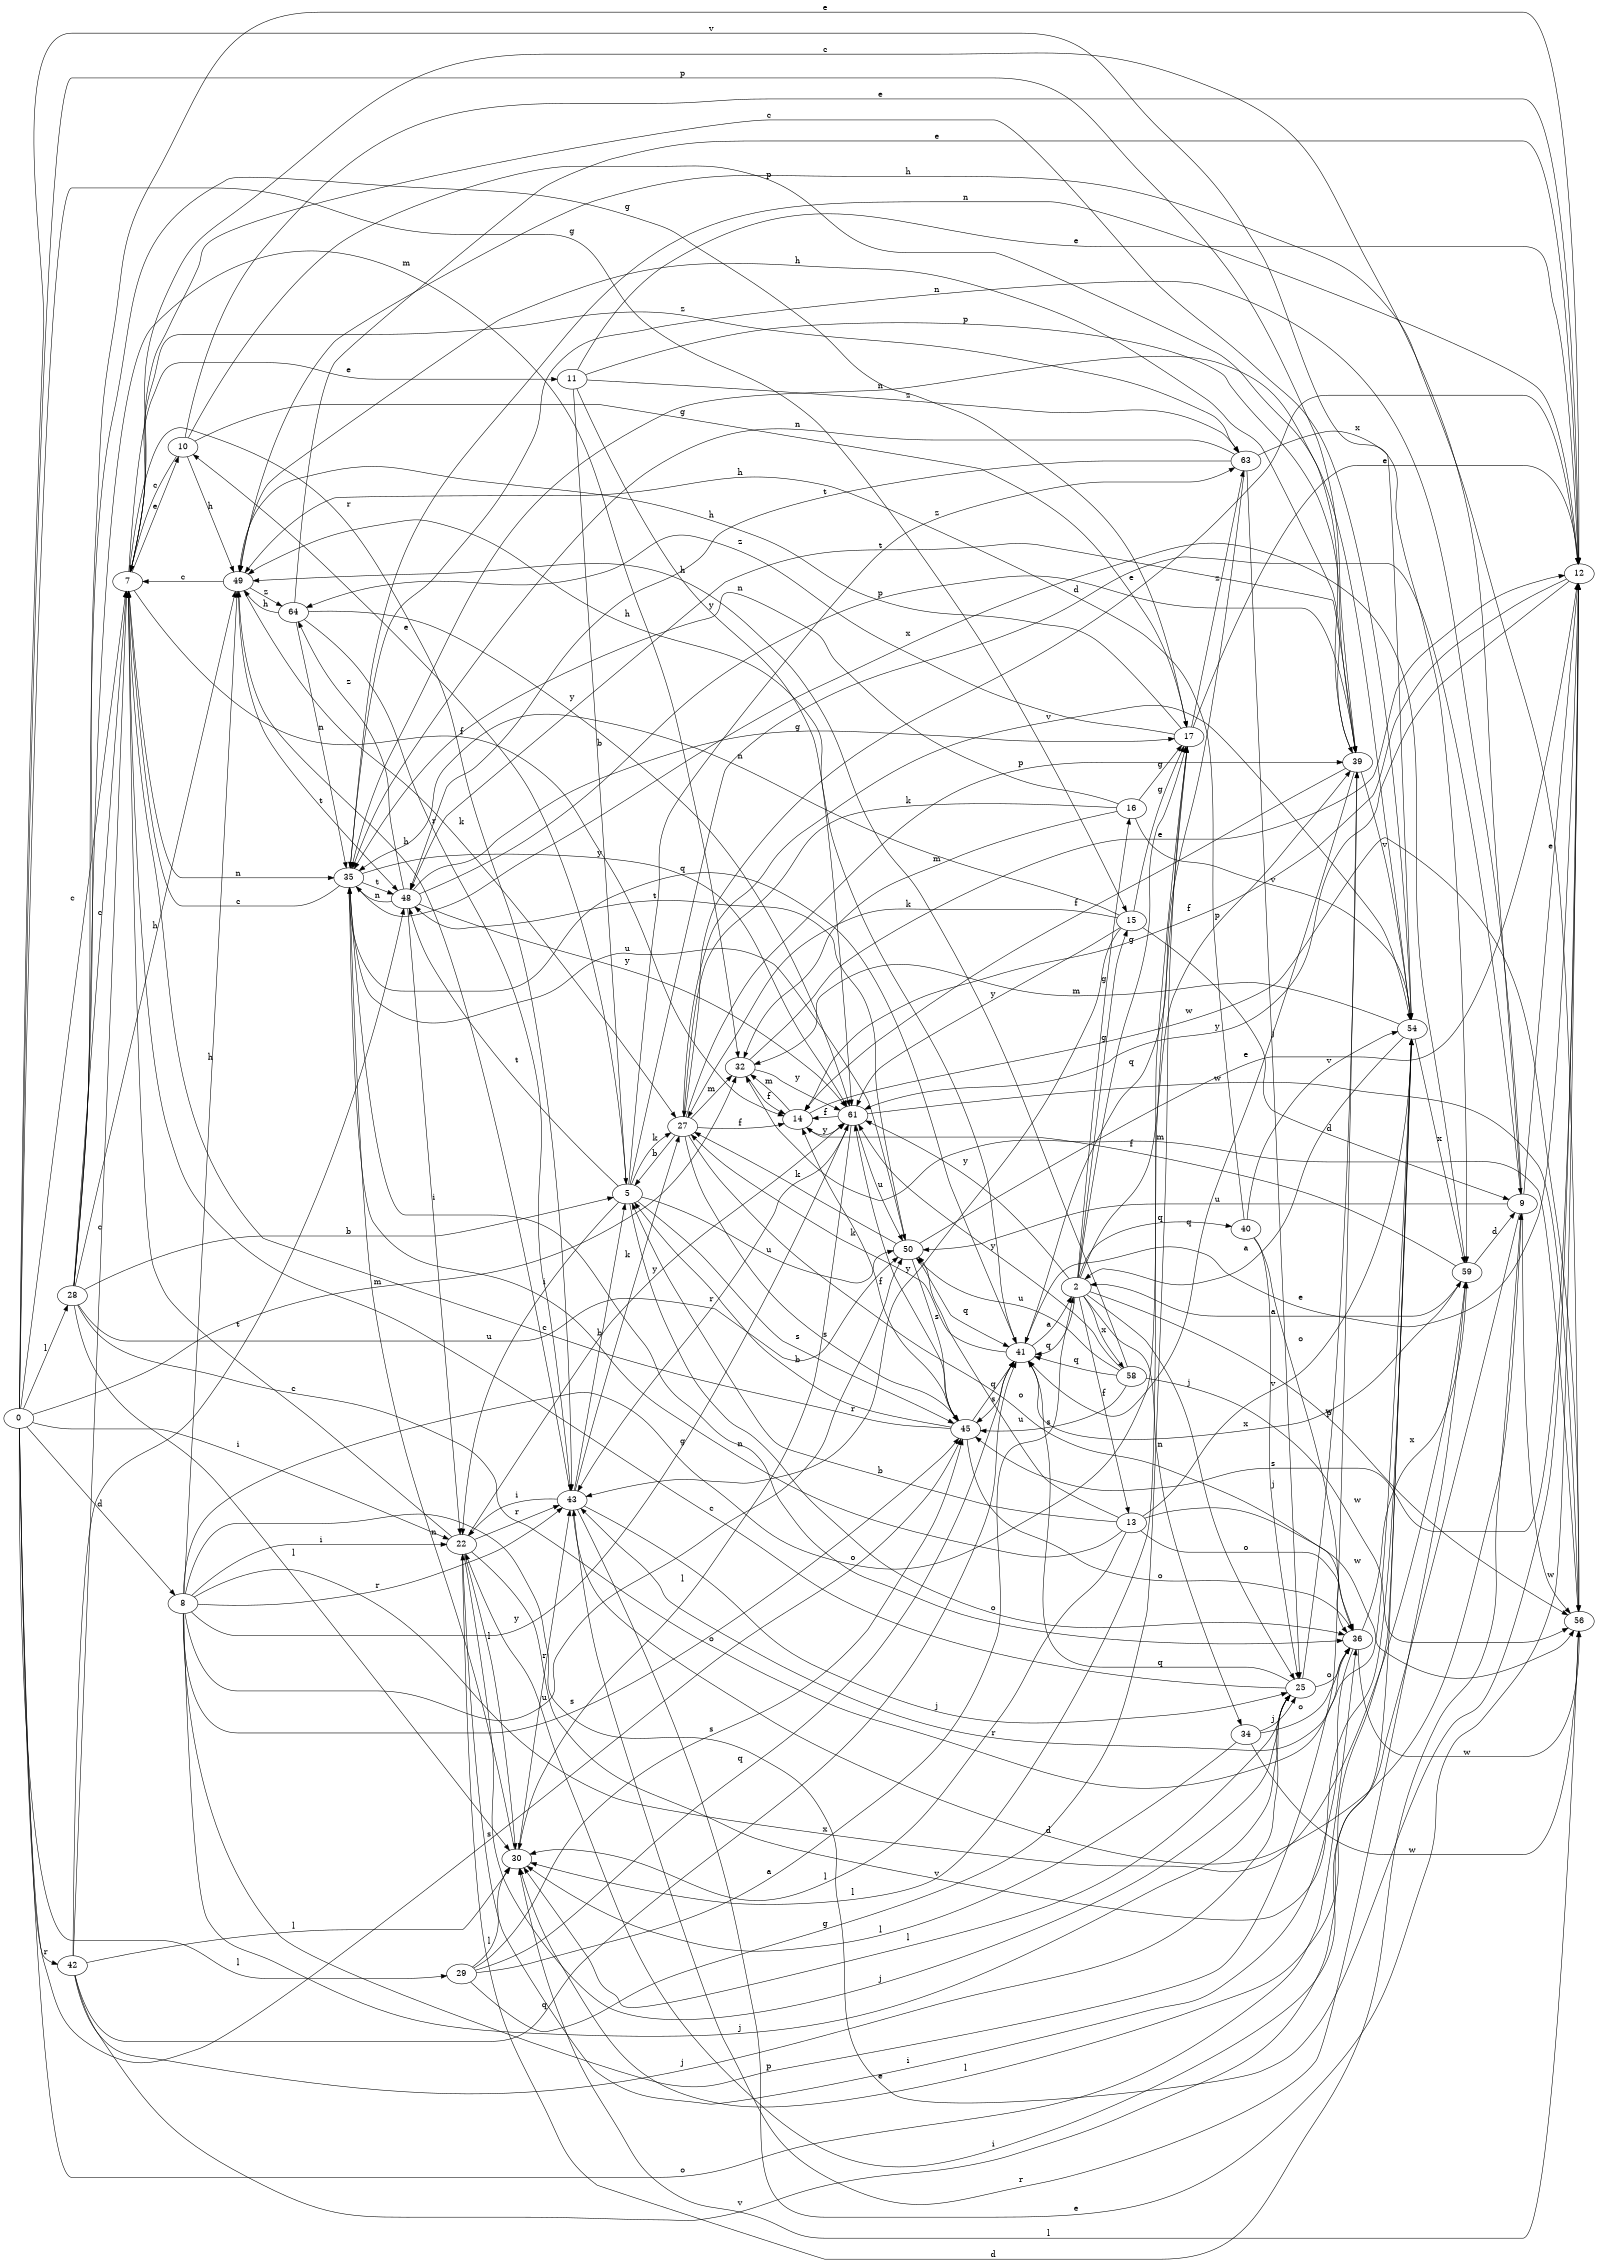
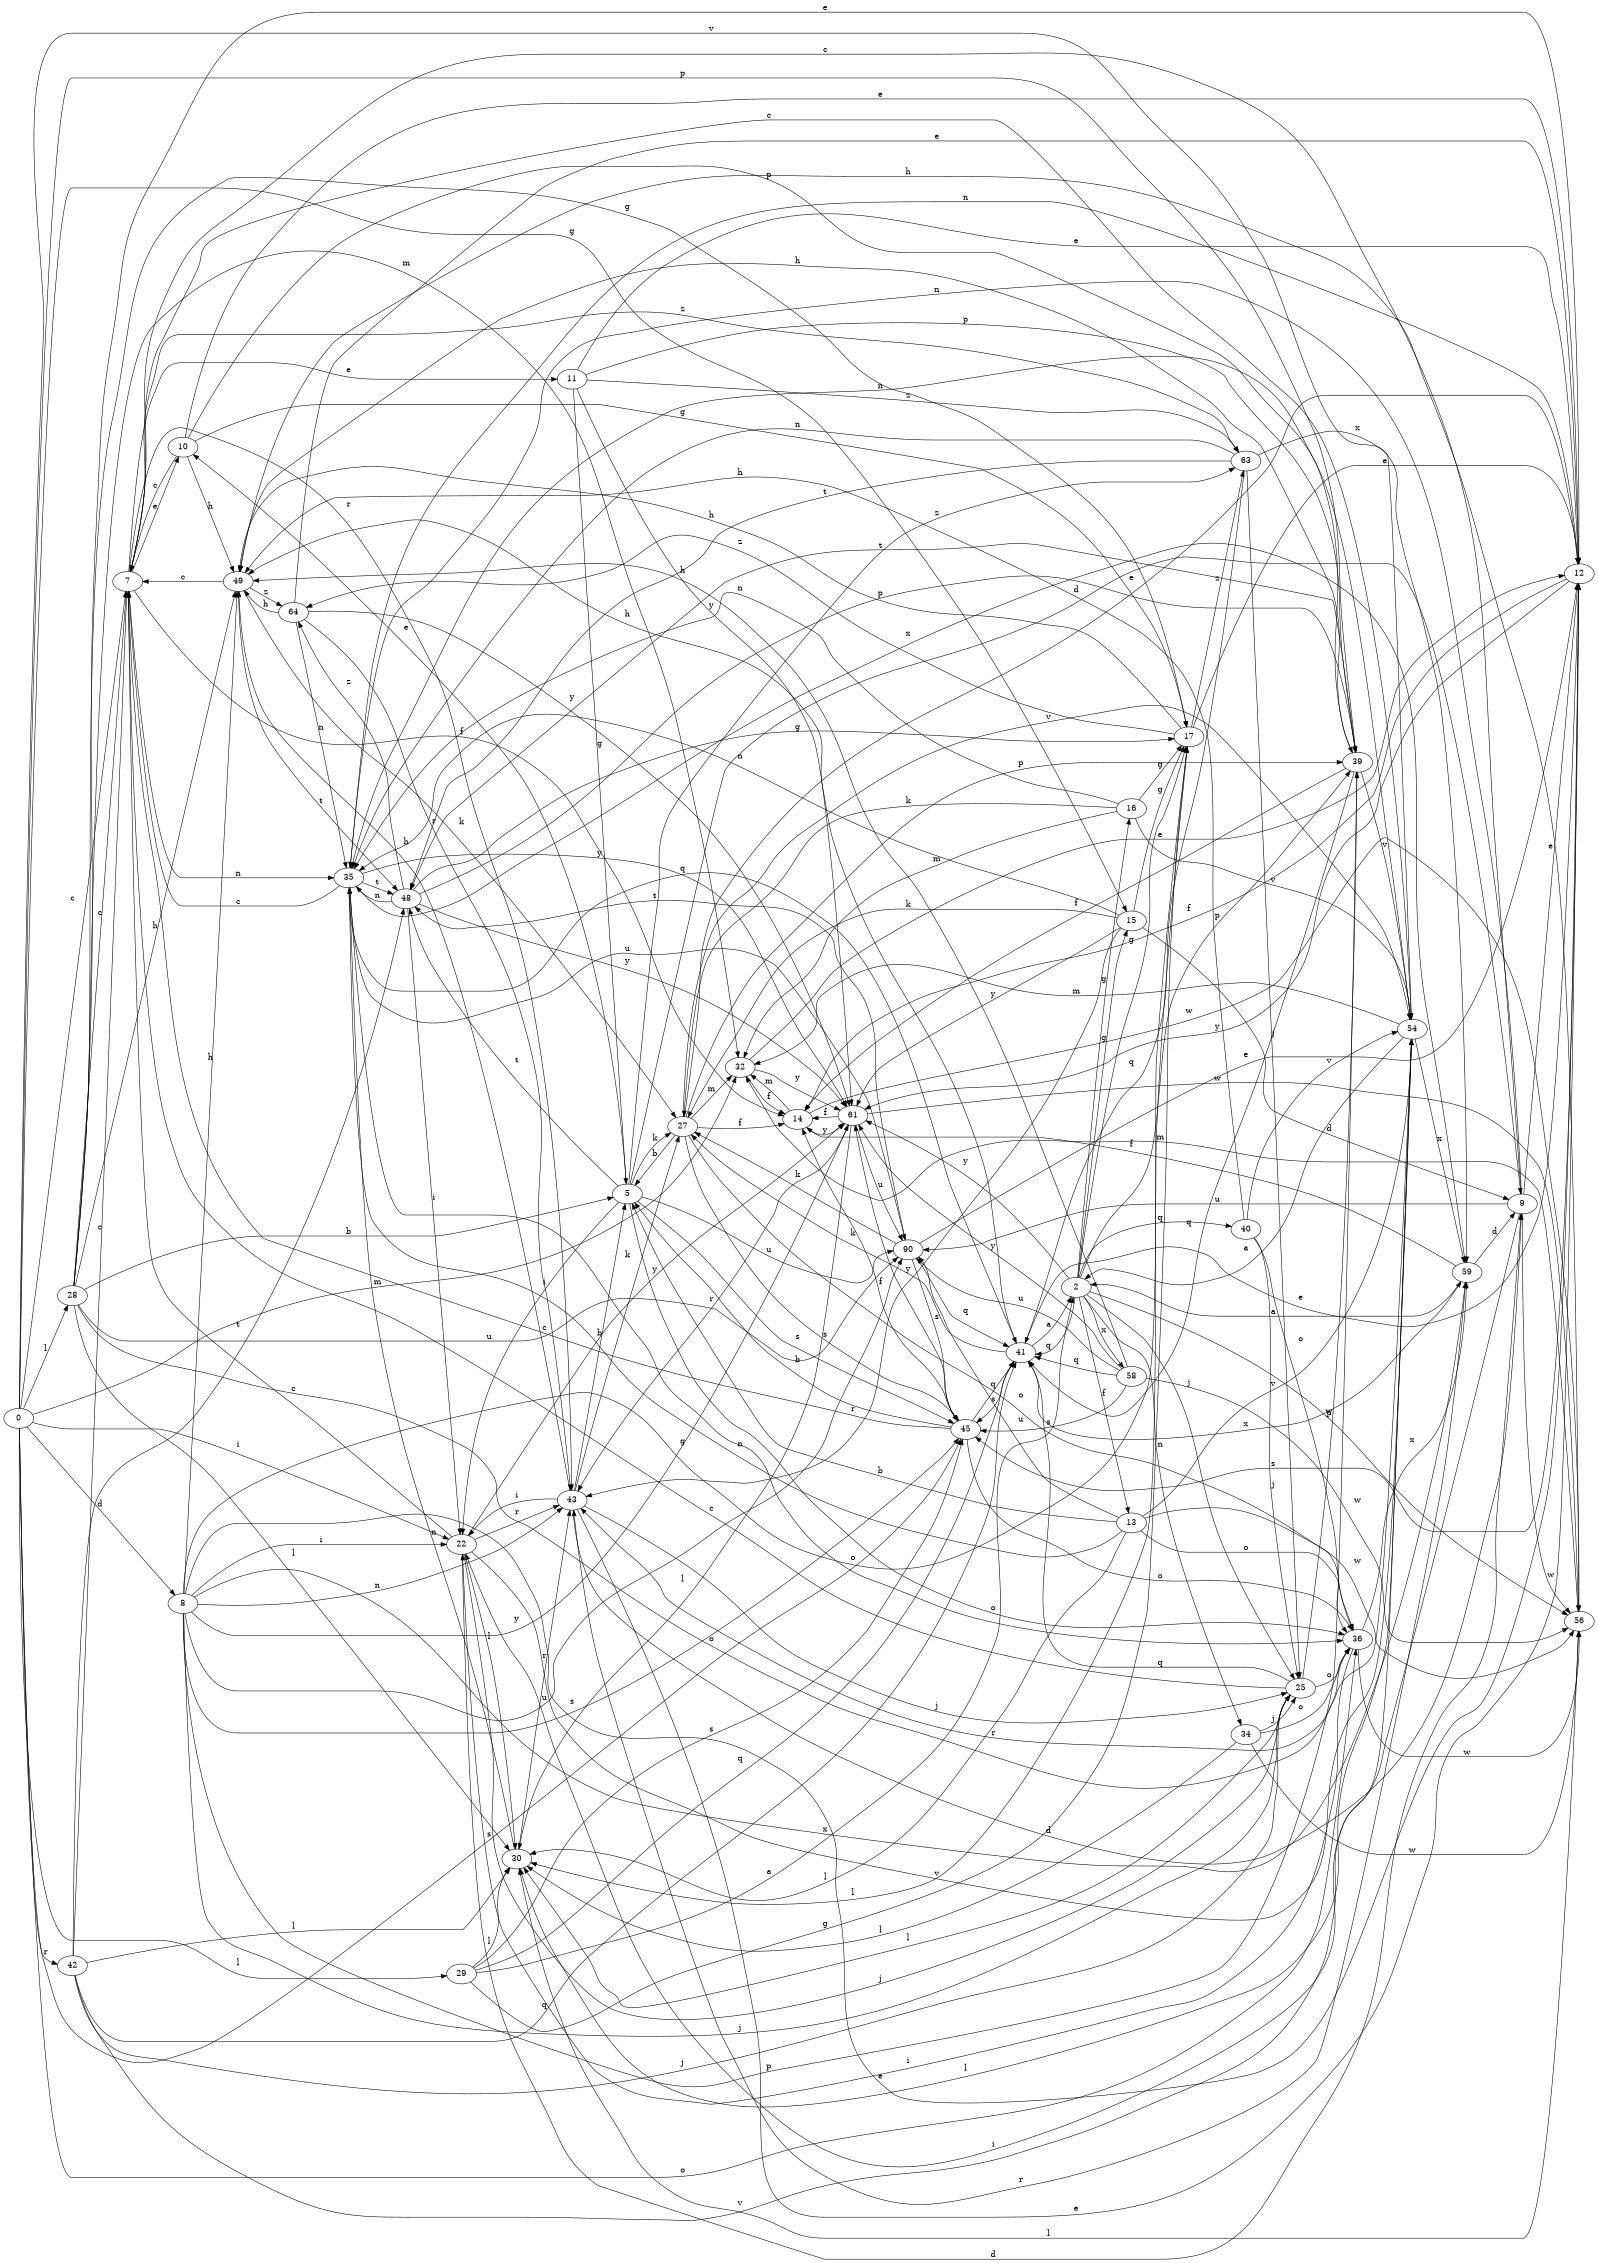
edge "11" -> "5": label "b" -> "g"
node "50": label "50" -> "90"
edge "8" -> "43": label "r" -> "n"
